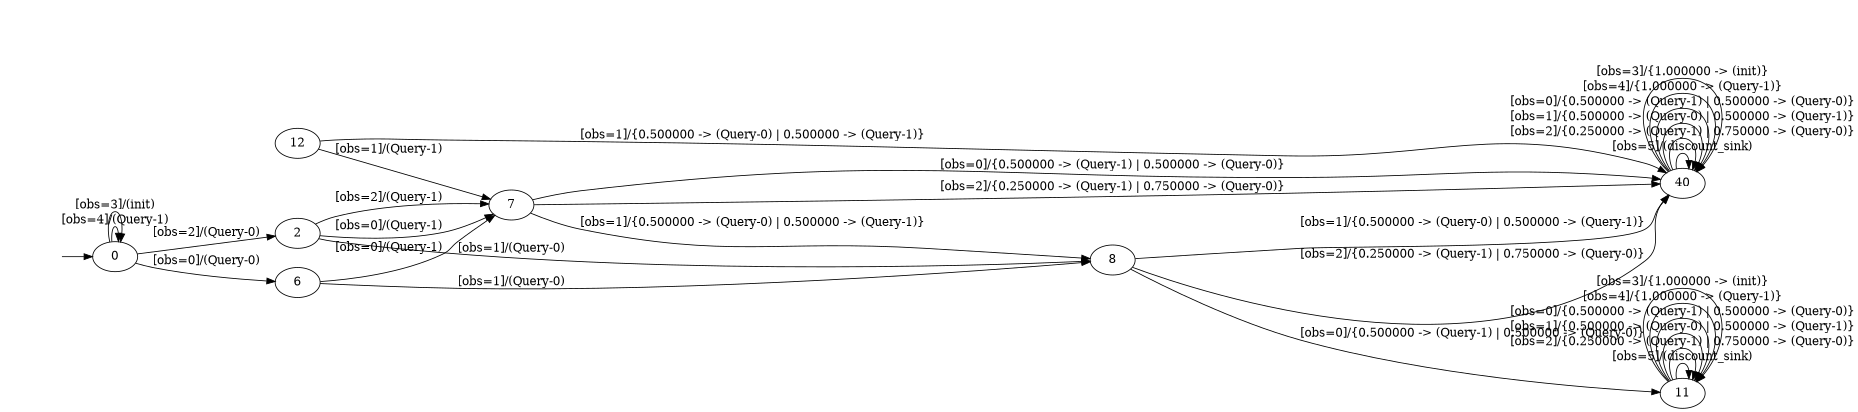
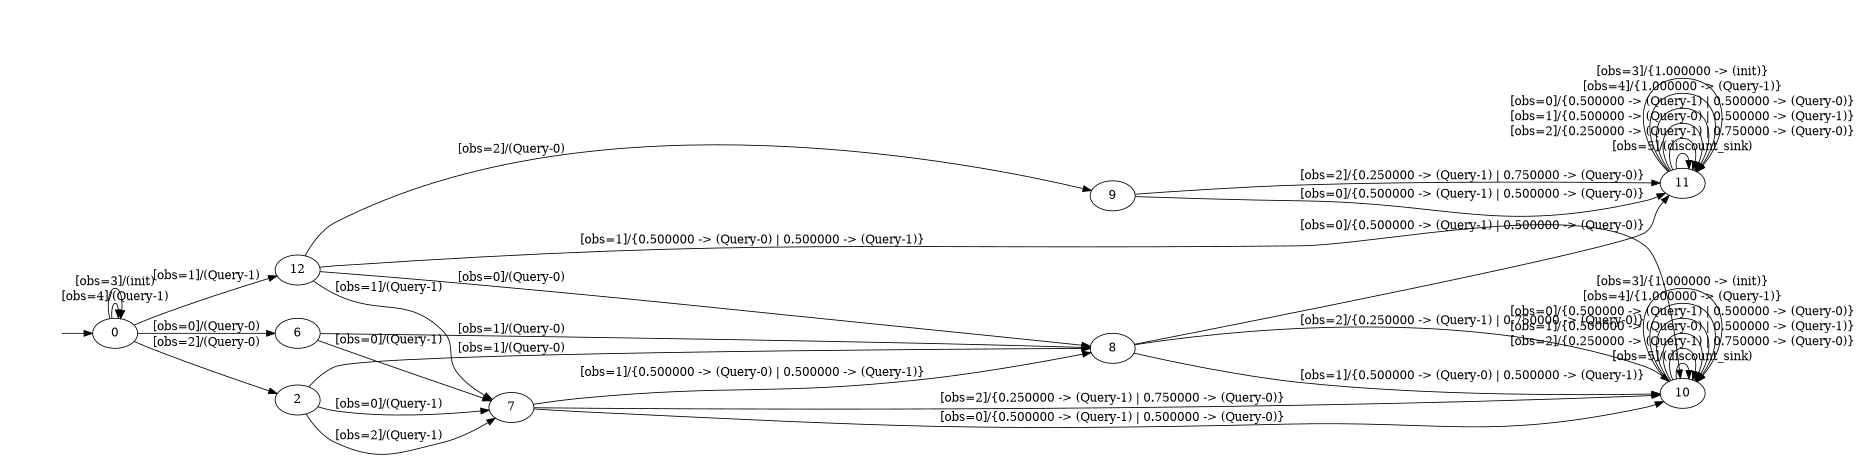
node "40": label "40" -> "10"
node "9": added
edge "0" -> "12": added, label "[obs=1]/(Query-1)"
edge "12" -> "8": added, label "[obs=0]/(Query-0)"
